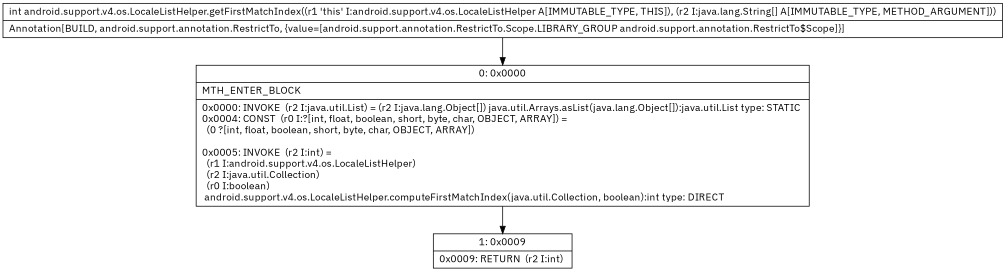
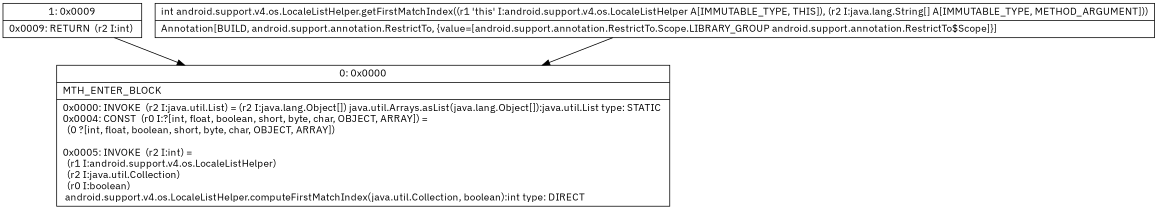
edge "0: 0x0000" -> "1: 0x0009": reversed
